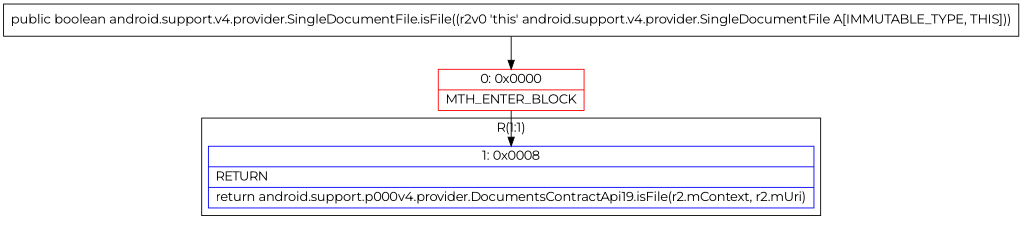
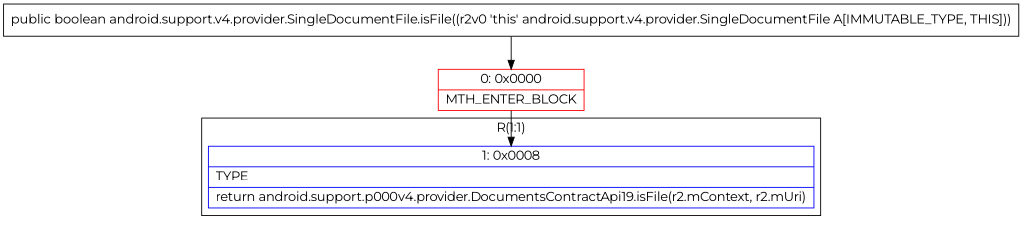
node "1: 0x0008": text "RETURN" -> "TYPE"
